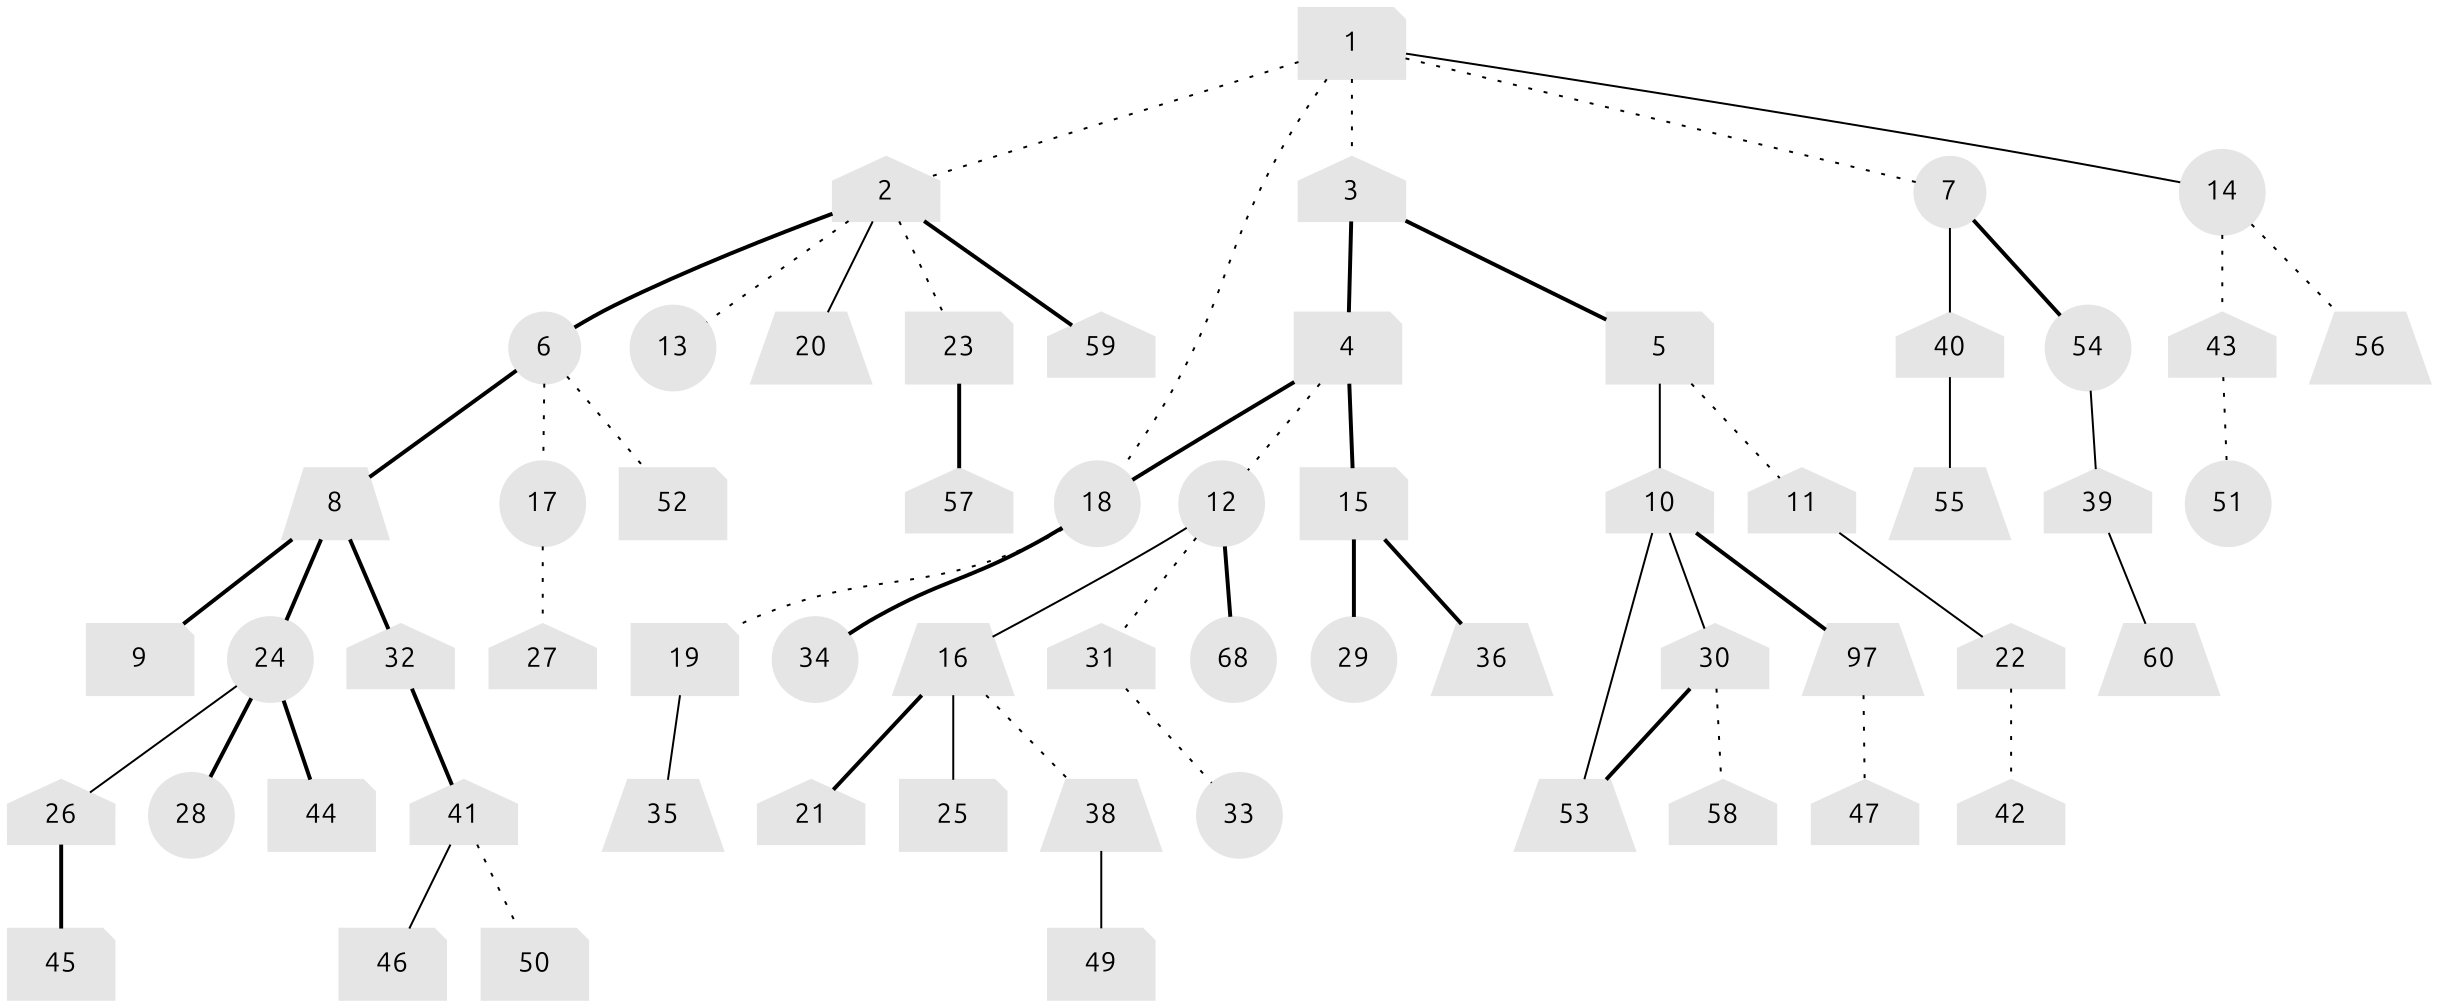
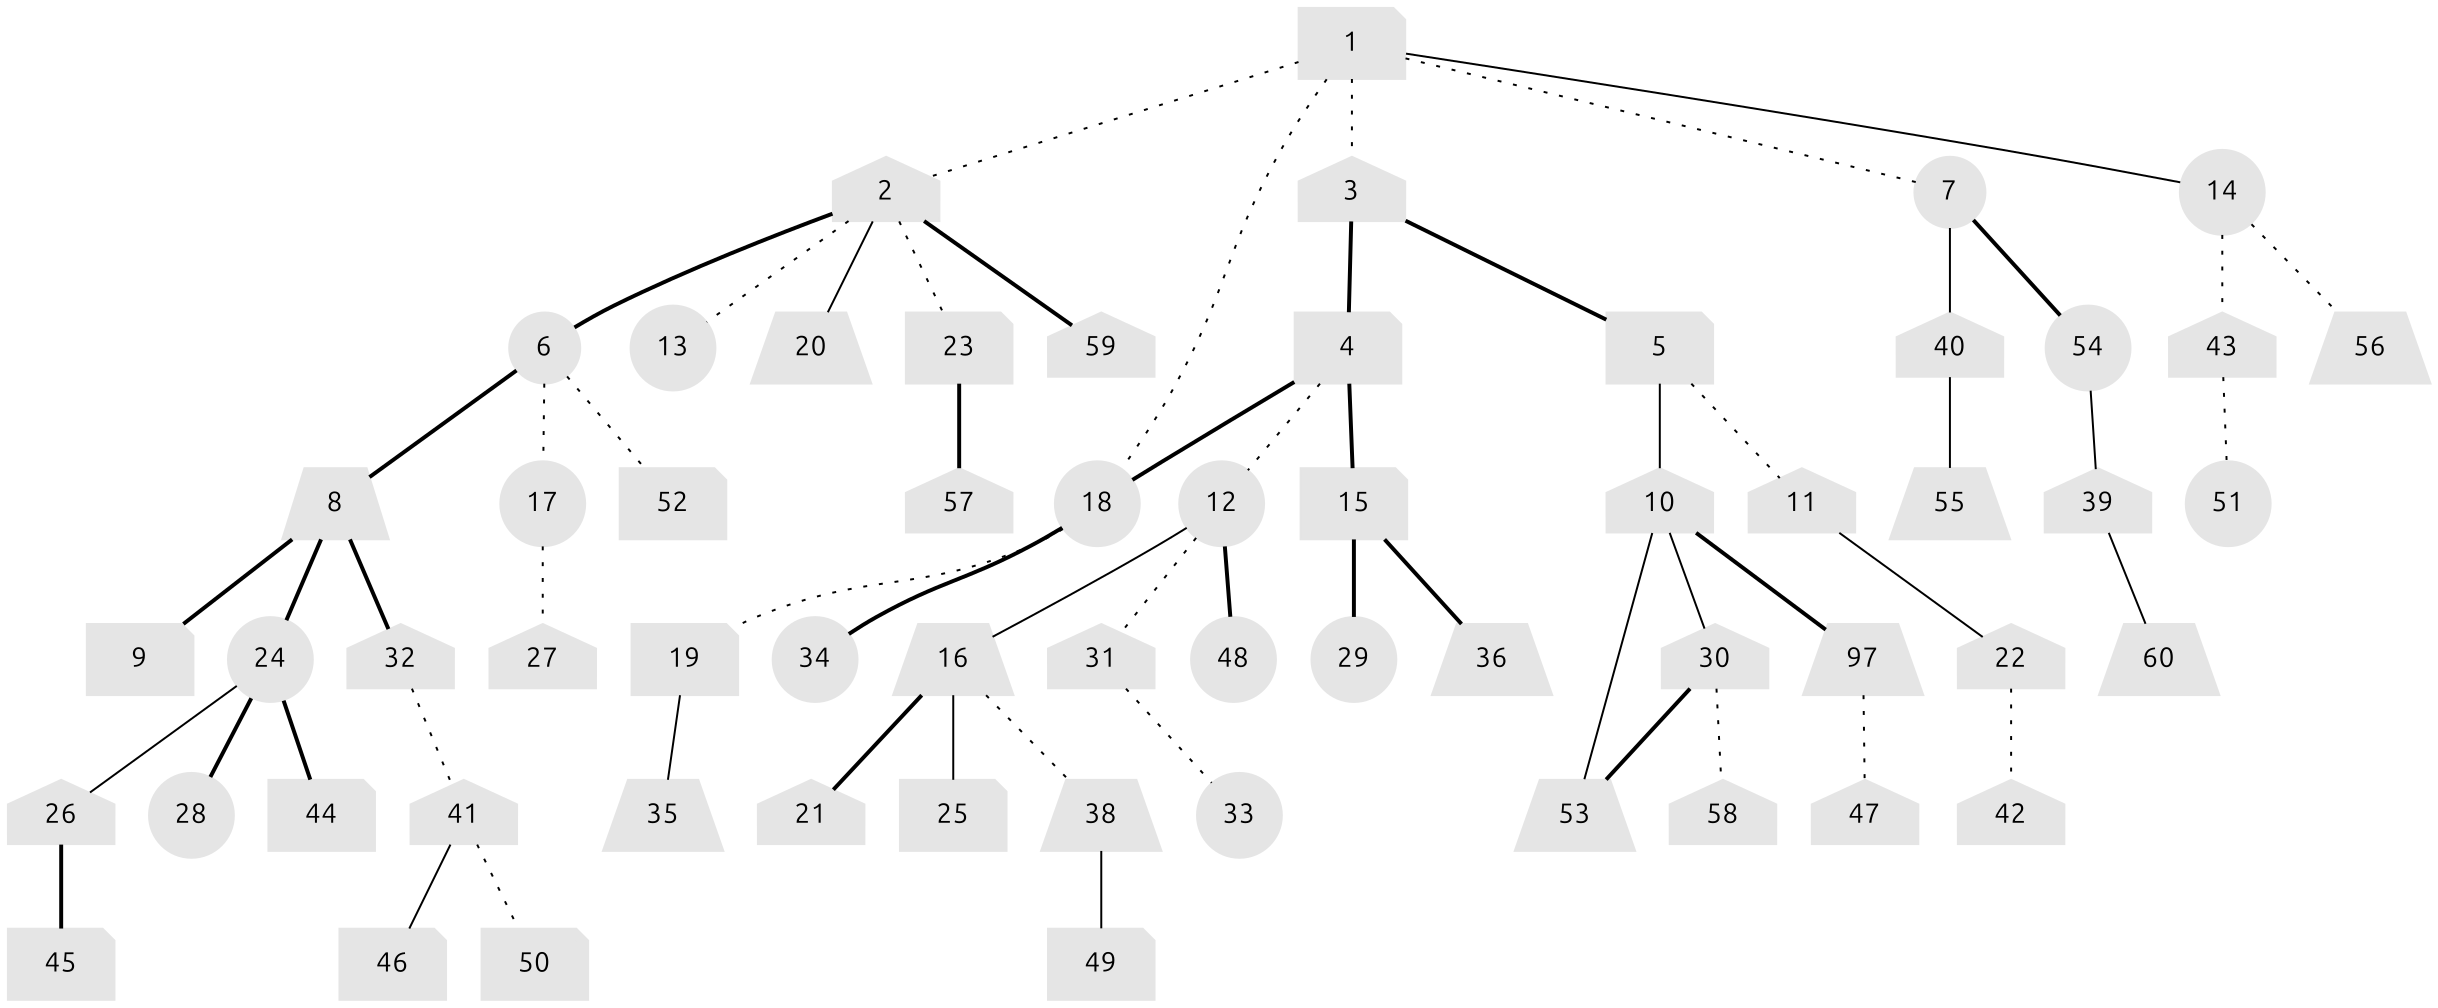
node "68": label "68" -> "48"
edge "32" -- "41": style bold -> dotted
